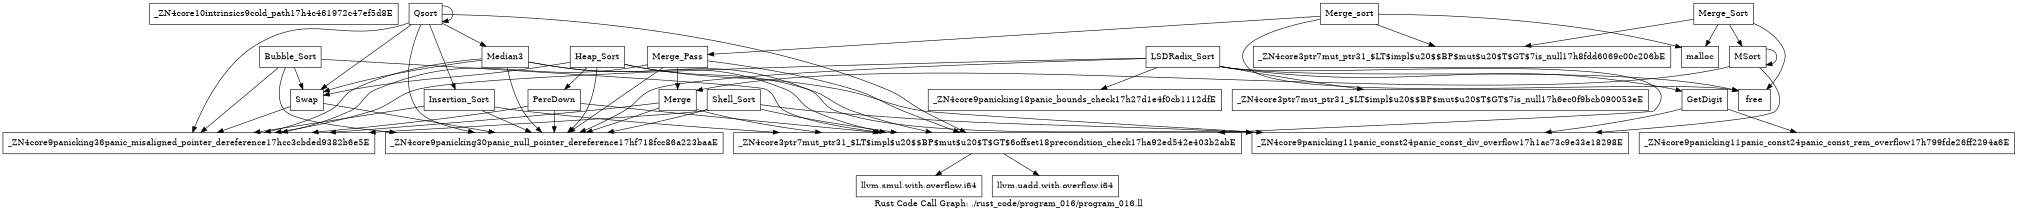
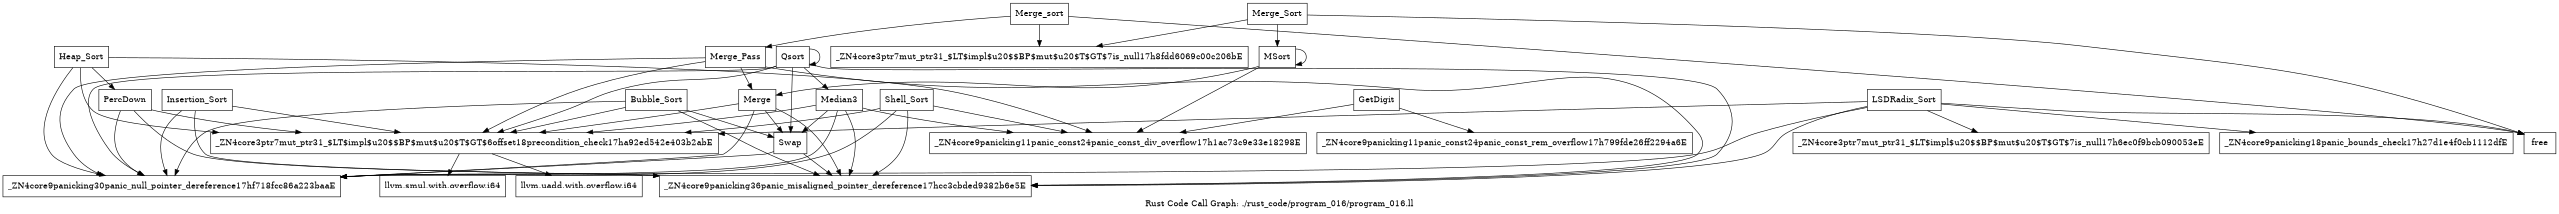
node "_ZN4core10intrinsics9cold_path17h4c461972c47ef5d8E": removed
edge "Qsort" -> "Insertion_Sort": removed
node "malloc": removed
edge "Heap_Sort" -> "Swap": now "Merge" -> "Swap"
edge "LSDRadix_Sort" -> "GetDigit": removed
